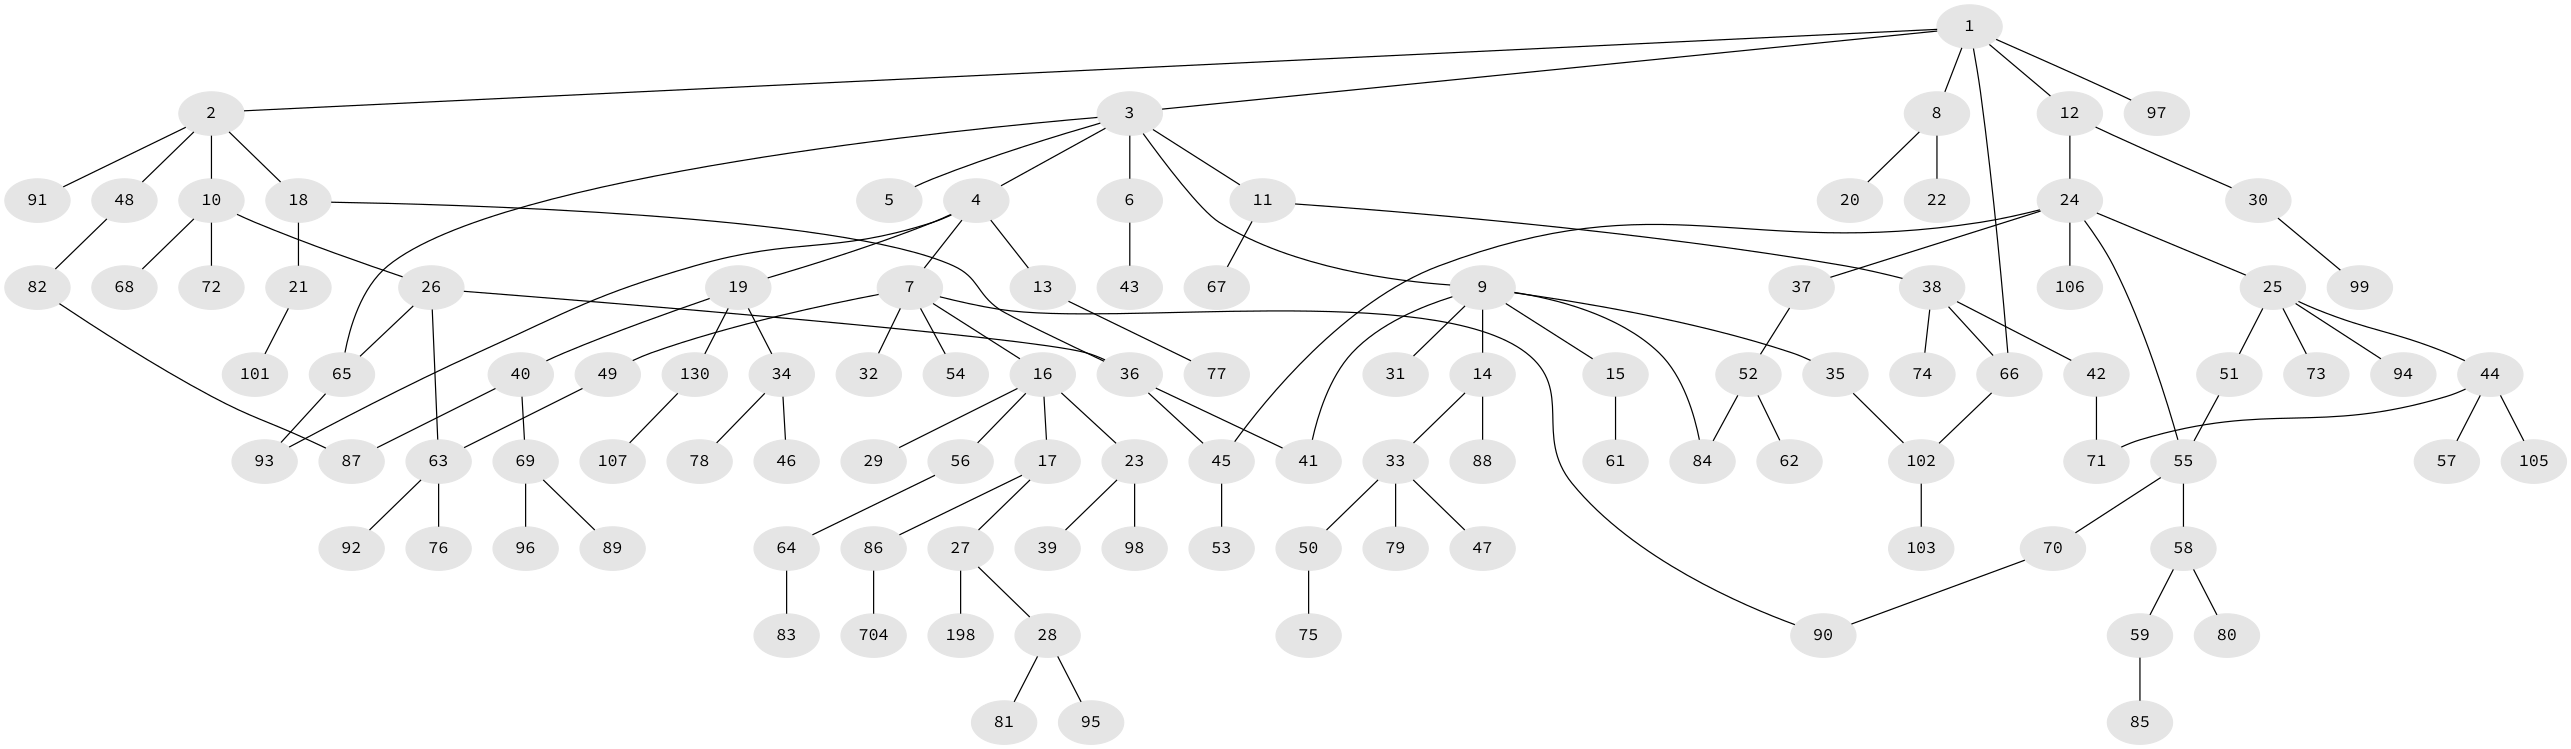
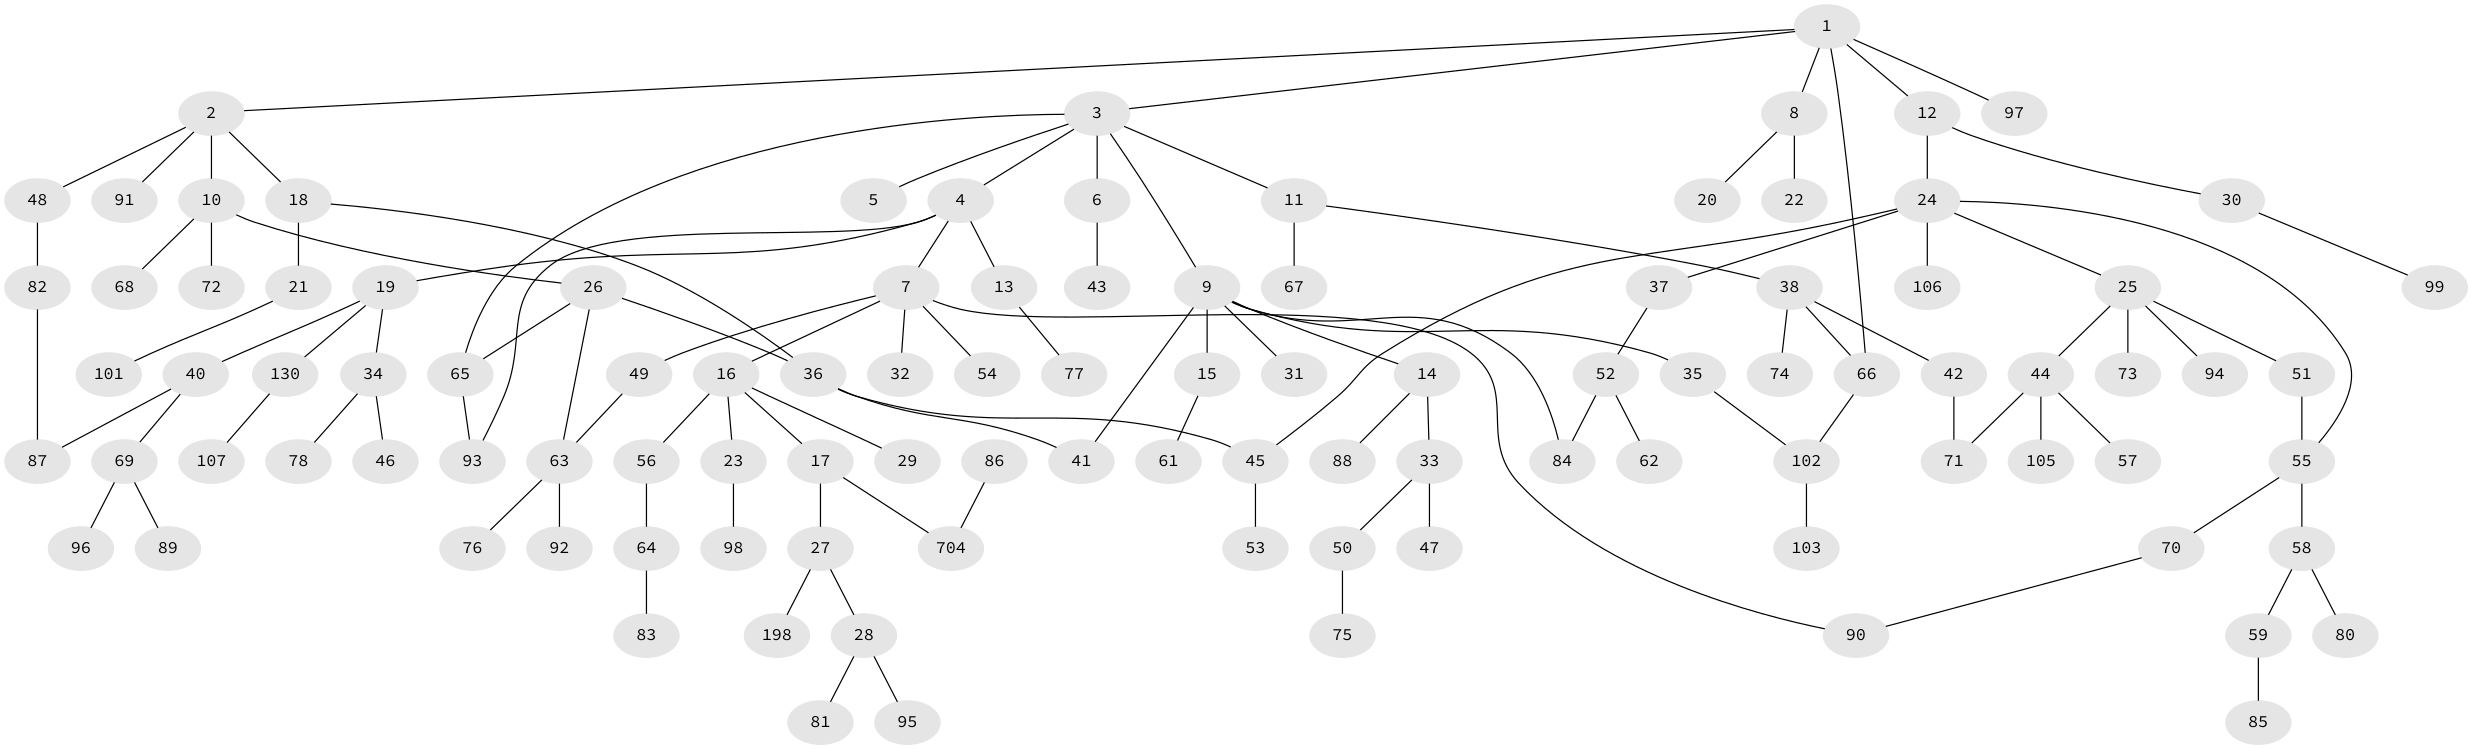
edge "17" -- "86": now "17" -- "704"
node "39": removed
node "79": removed
